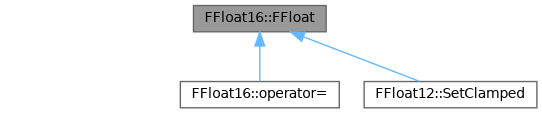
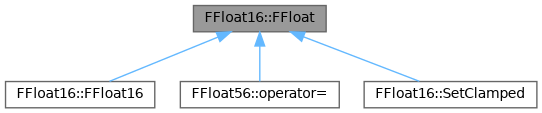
node "FFloat16::FFloat16": added
node "FFloat16::operator=": label "FFloat16::operator=" -> "FFloat56::operator="
node "FFloat12::SetClamped": label "FFloat12::SetClamped" -> "FFloat16::SetClamped"
